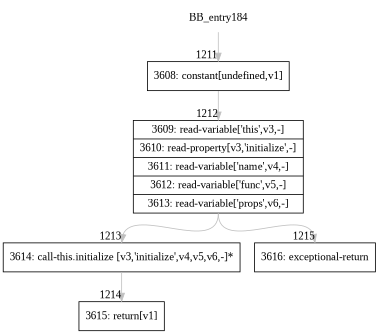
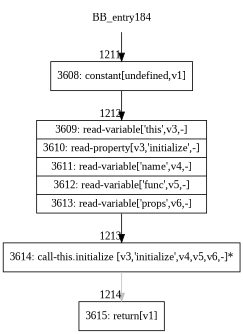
edge "BB_entry184" -> "3608: constant[undefined,v1]": color gray -> black
edge "3608: constant[undefined,v1]" -> "3609: read-variable['this',v3,-]": color gray -> black
edge "3609: read-variable['this',v3,-]" -> "3614: call-this.initialize [v3,'initialize',v4,v5,v6,-]*": color gray -> black
node "3616: exceptional-return": removed
